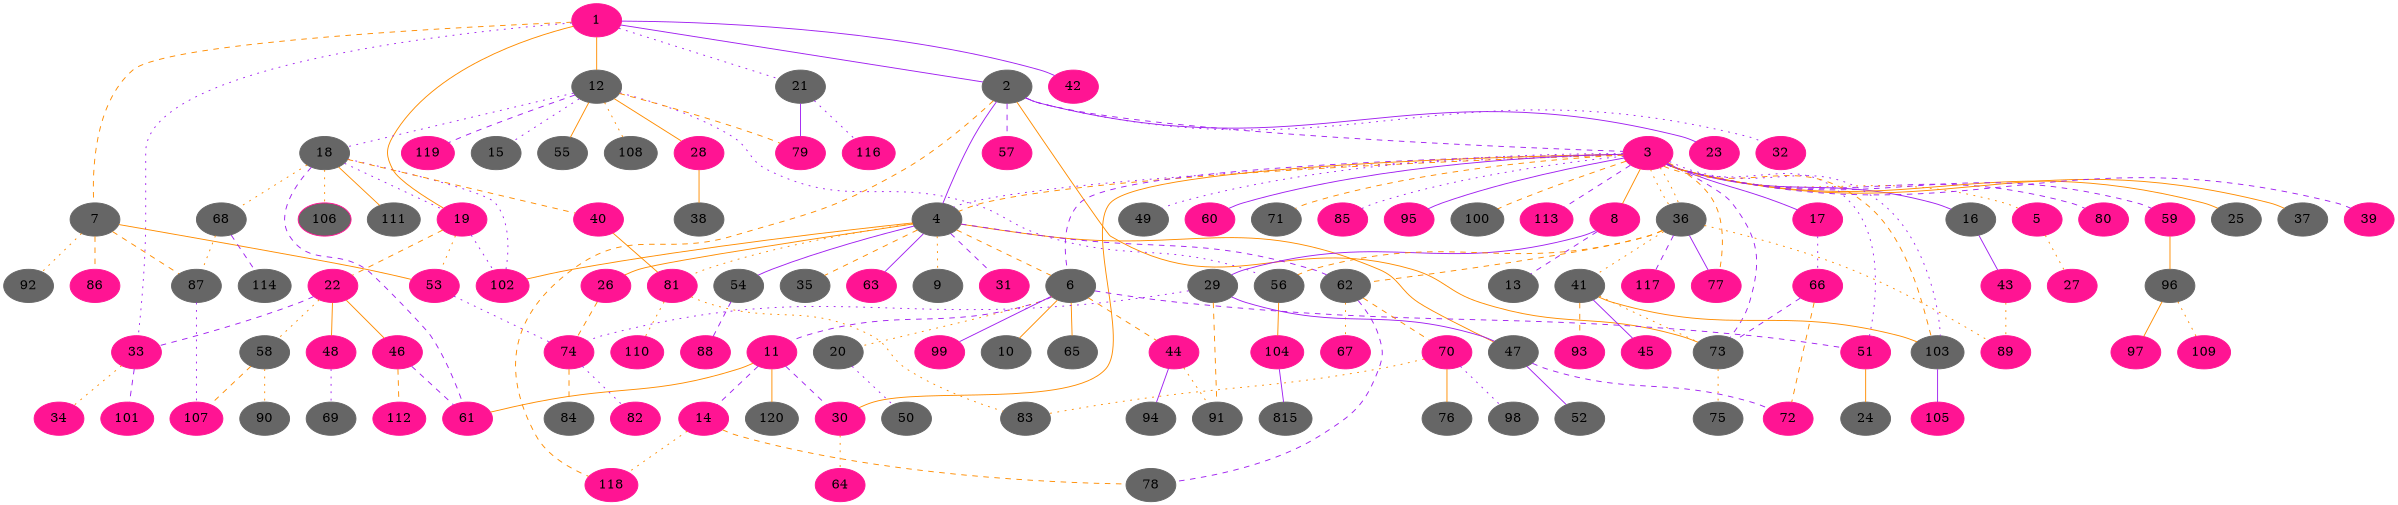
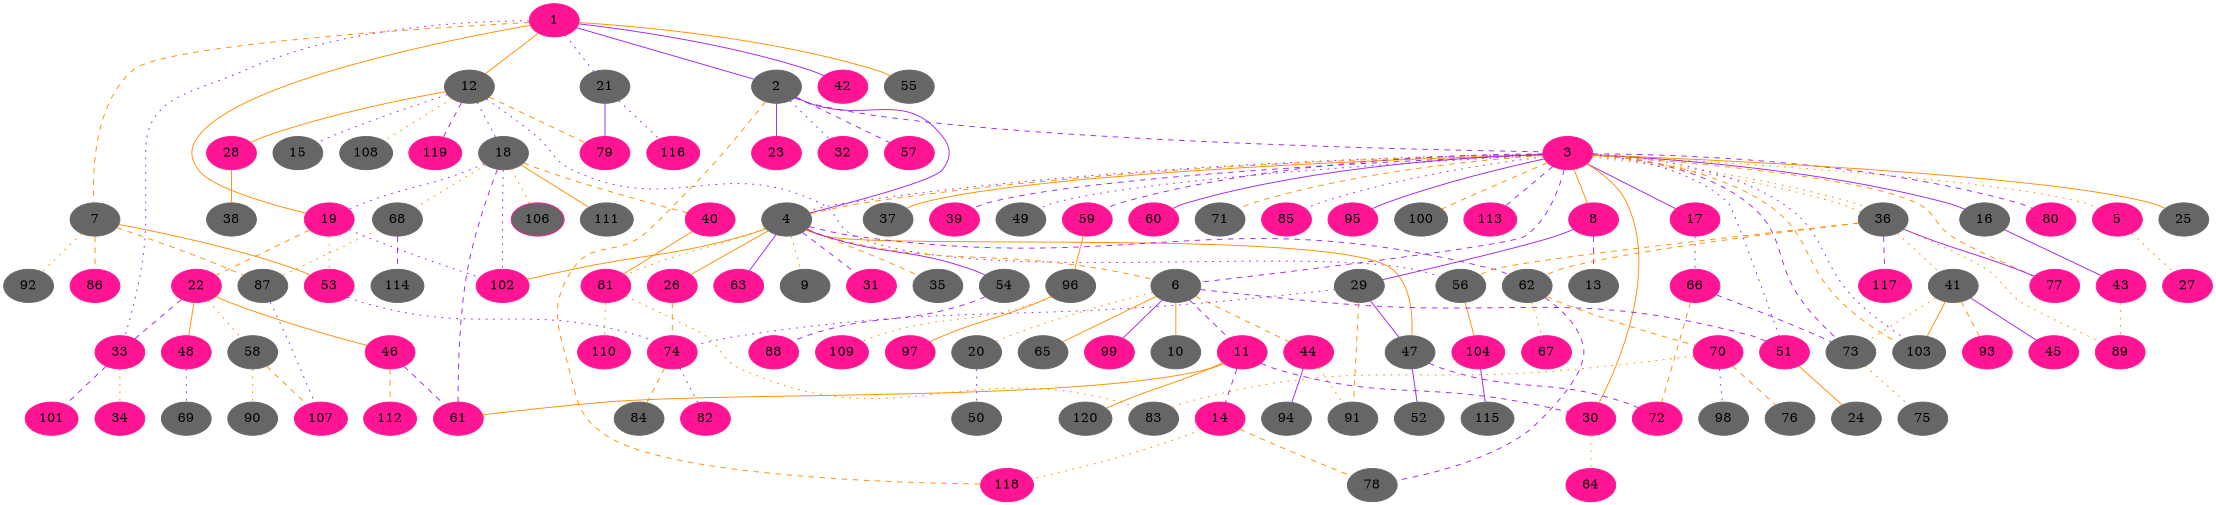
edge "12" -- "55": now "1" -- "55"
edge "2" -- "73": removed
edge "70" -- "76": style solid -> dashed
node "815": label "815" -> "115"
node "105": removed
